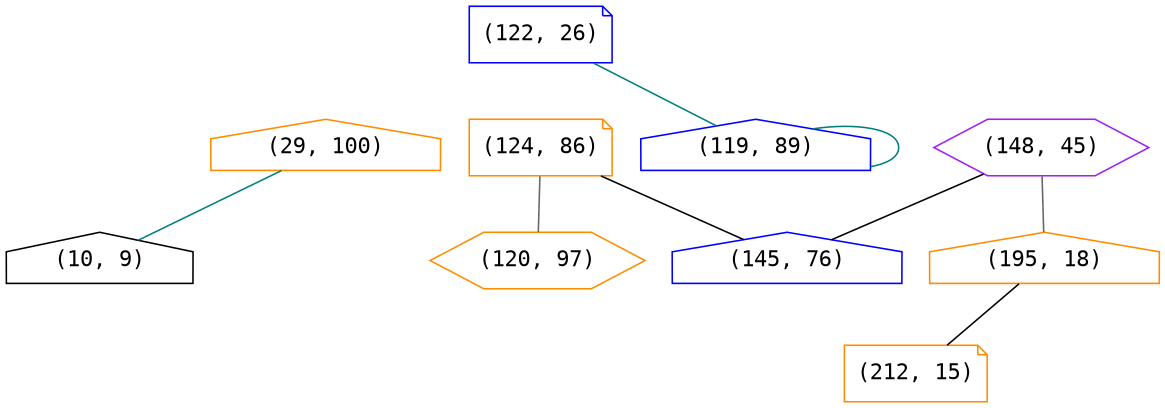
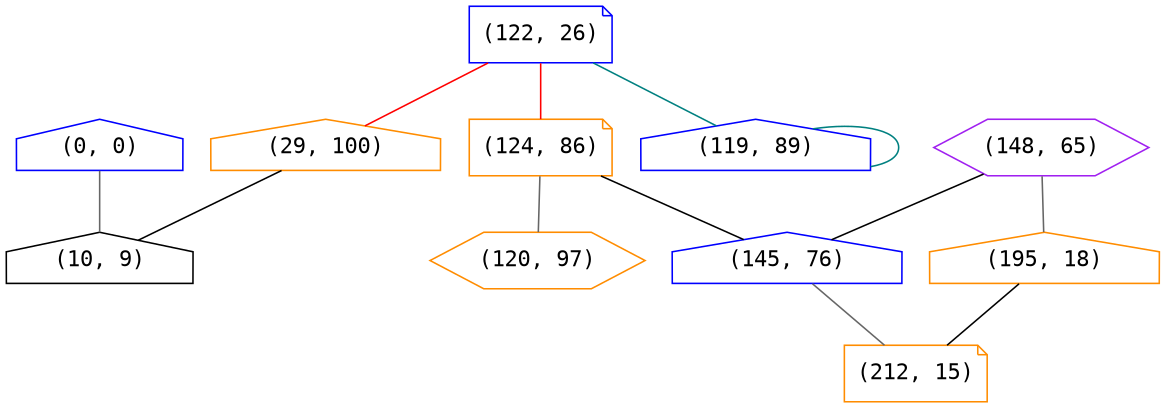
edge "(122, 26)" -- "(124, 86)": added
edge "(122, 26)" -- "(29, 100)": added
node "(0, 0)": added
node "(148, 45)": label "(148, 45)" -> "(148, 65)"
edge "(29, 100)" -- "(10, 9)": color teal -> black
edge "(145, 76)" -- "(212, 15)": added
